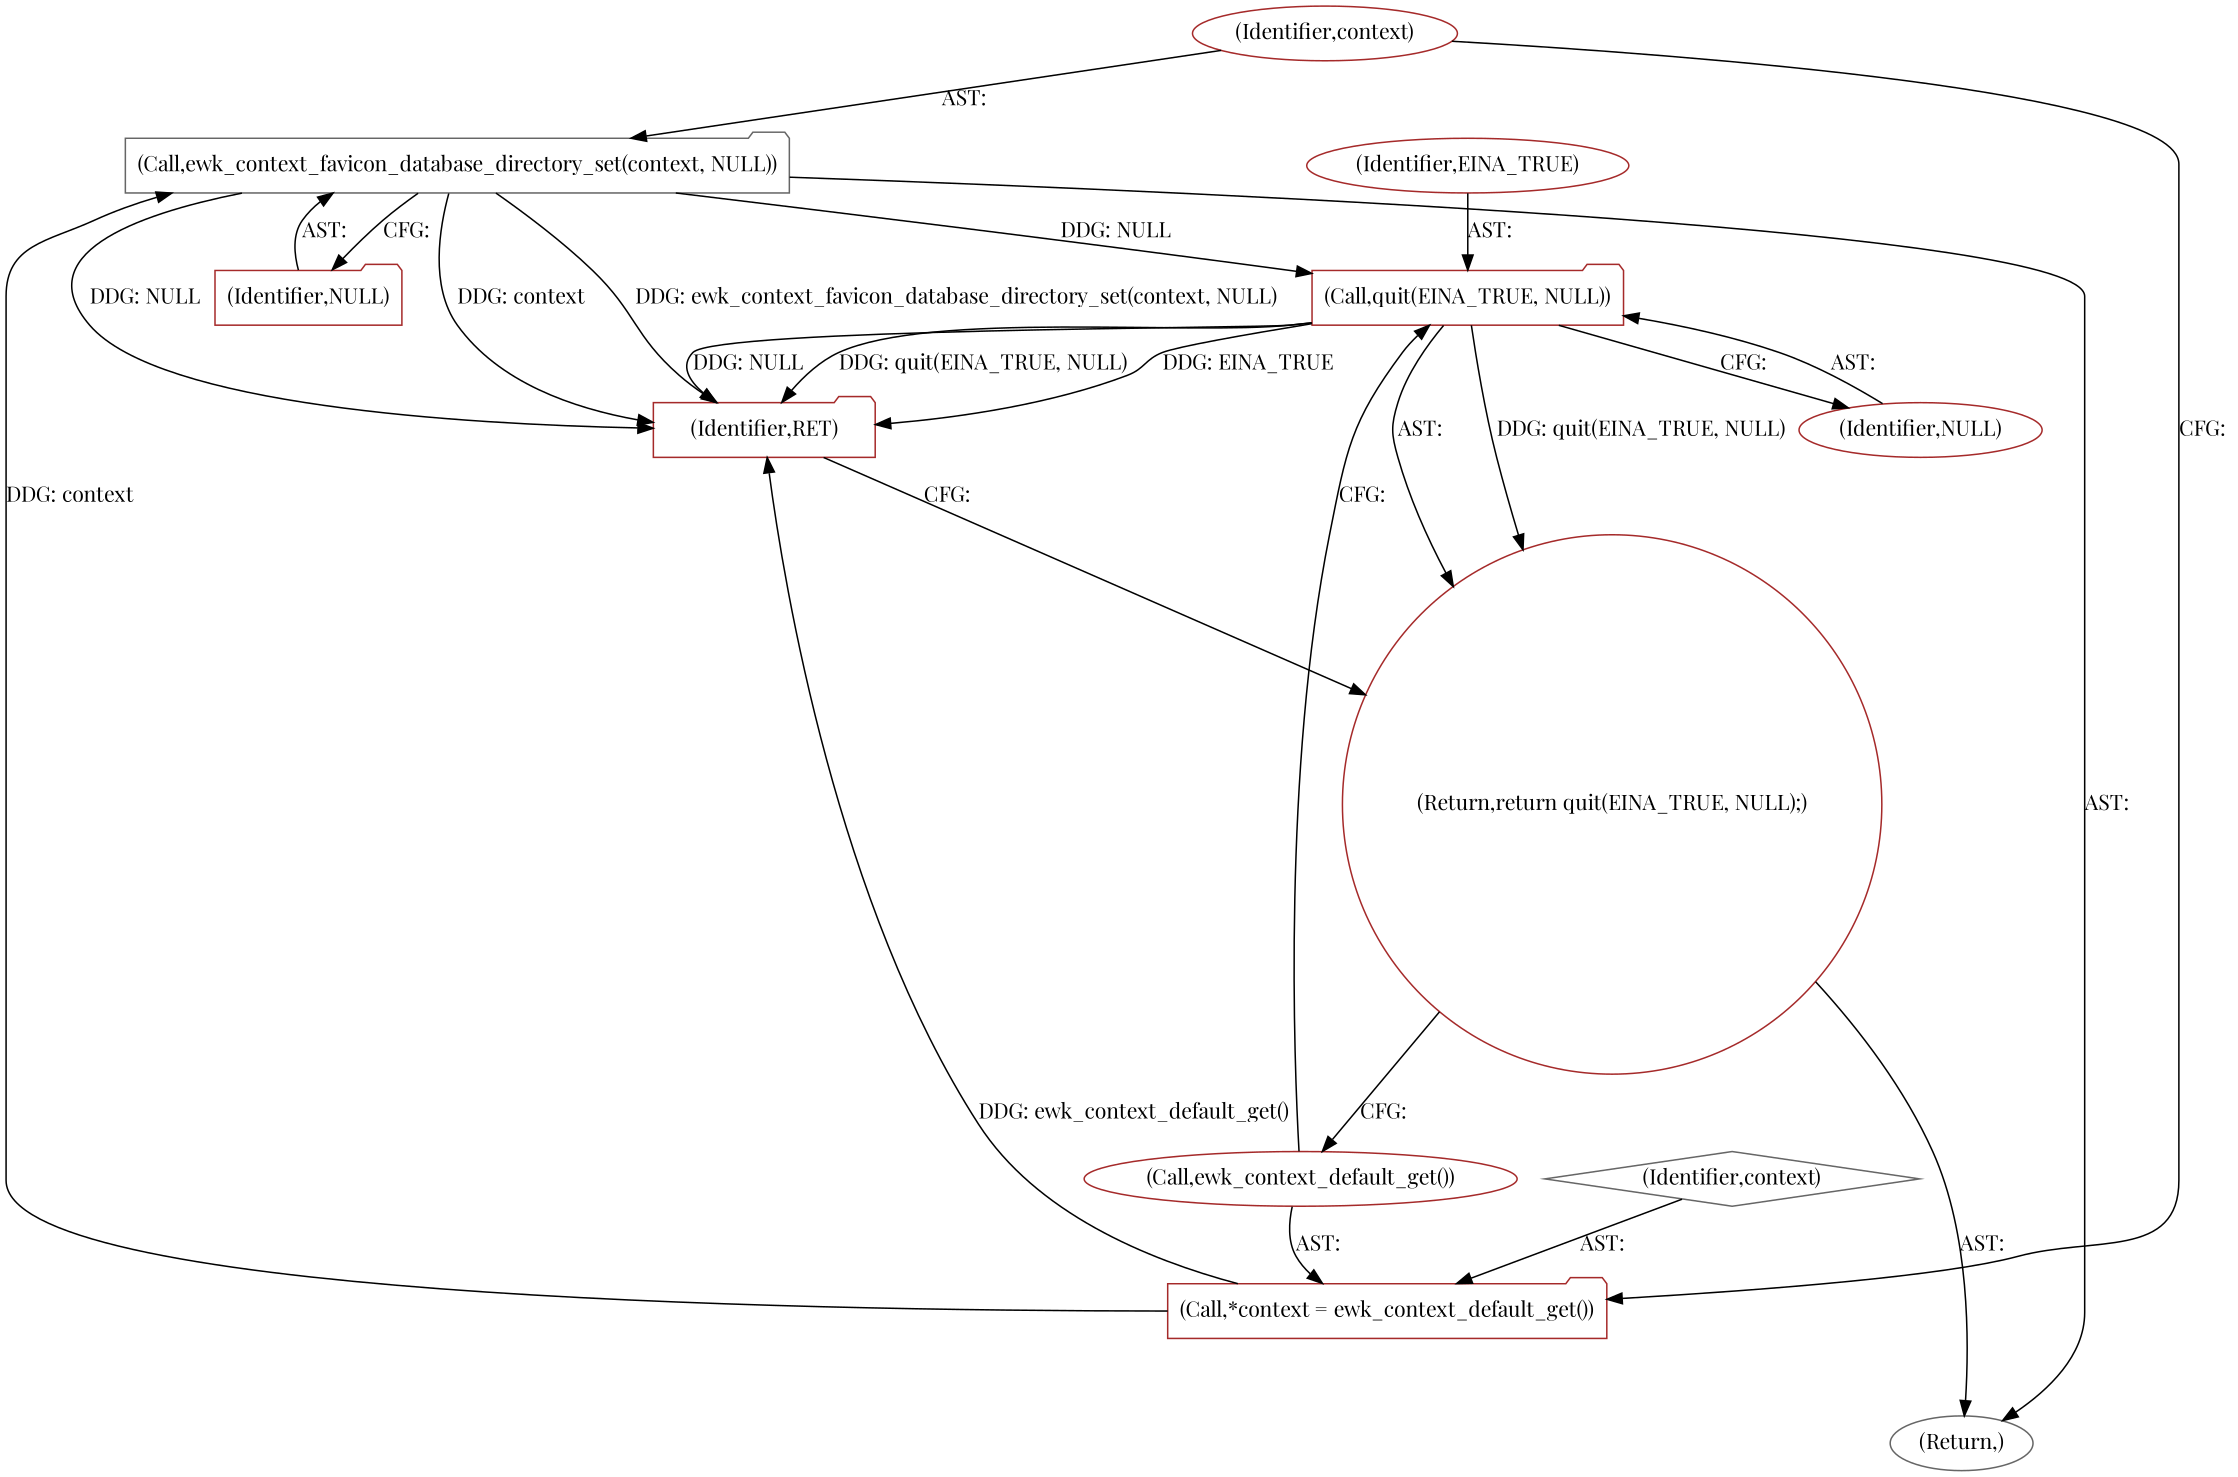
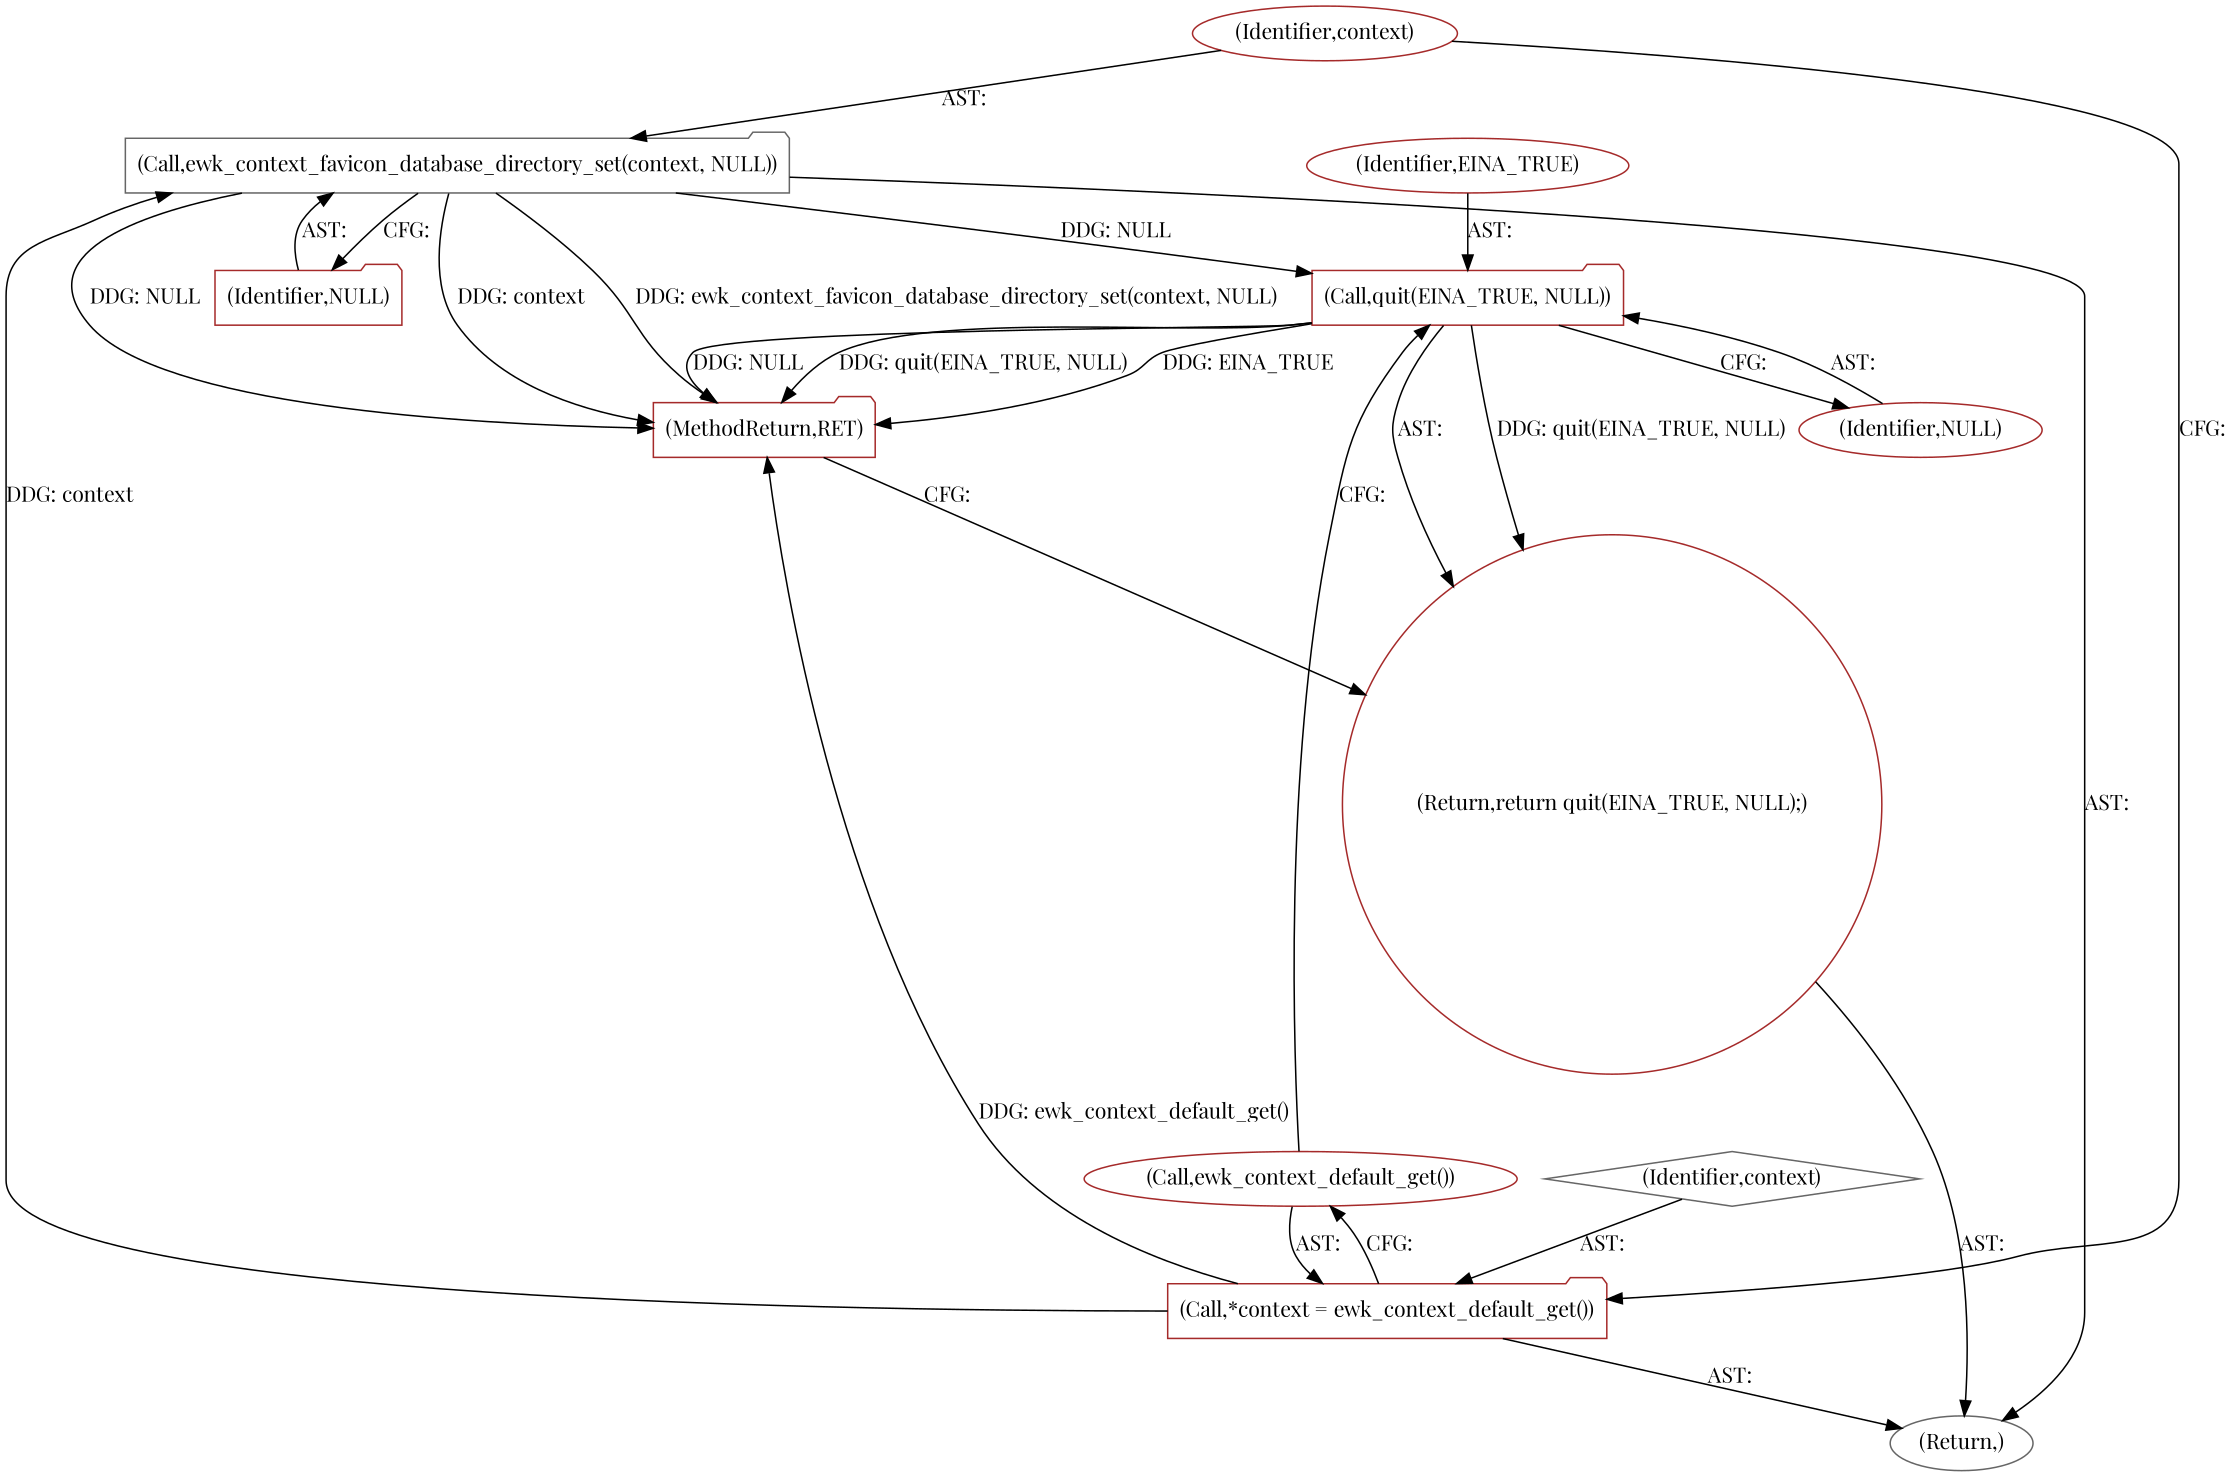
node "(Identifier,RET)": label "(Identifier,RET)" -> "(MethodReturn,RET)"
edge "(Return,return quit(EINA_TRUE, NULL);)" -> "(Call,ewk_context_default_get())": now "(Call,*context = ewk_context_default_get())" -> "(Call,ewk_context_default_get())"
edge "(Call,*context = ewk_context_default_get())" -> "(Return,)": added, label "AST:"
